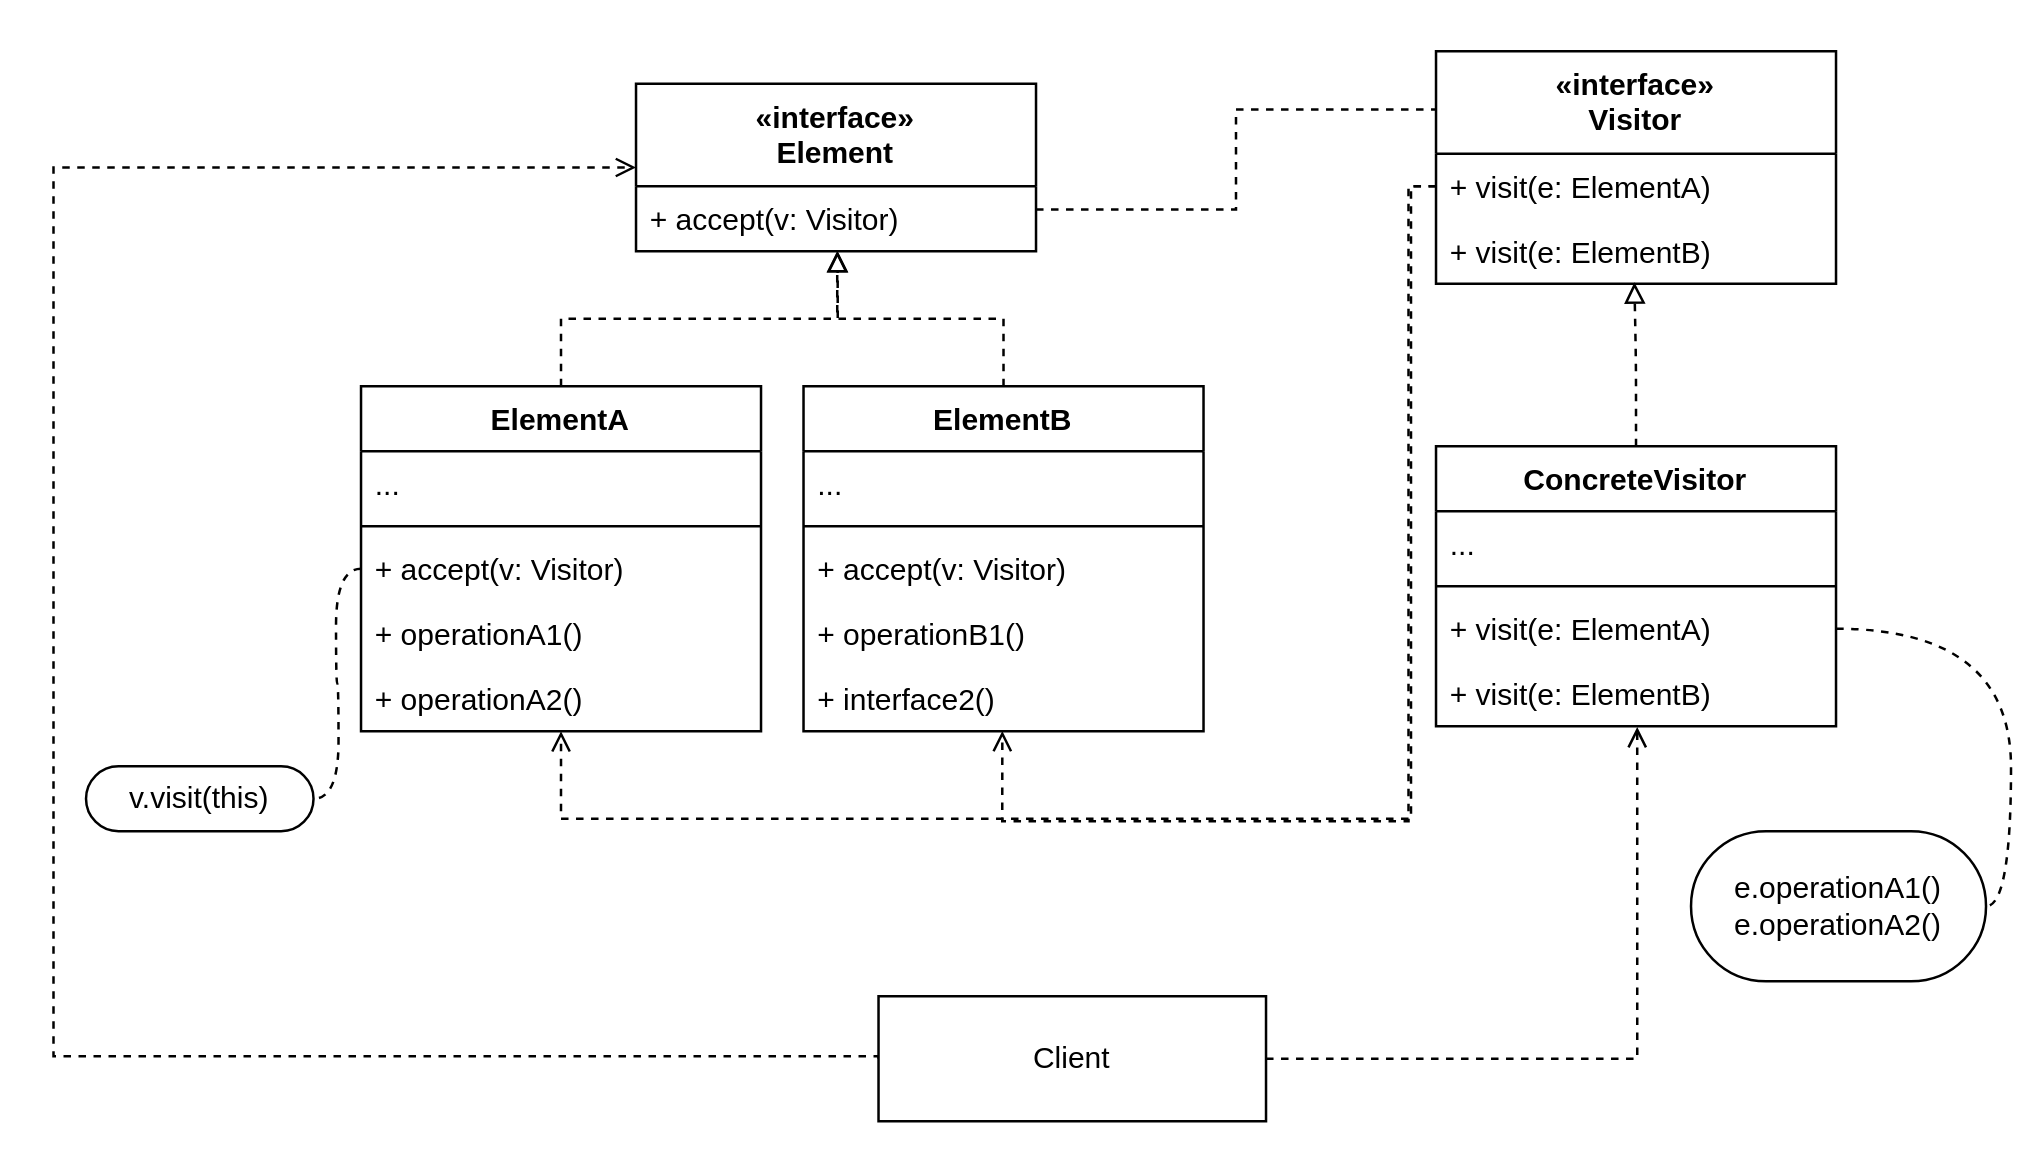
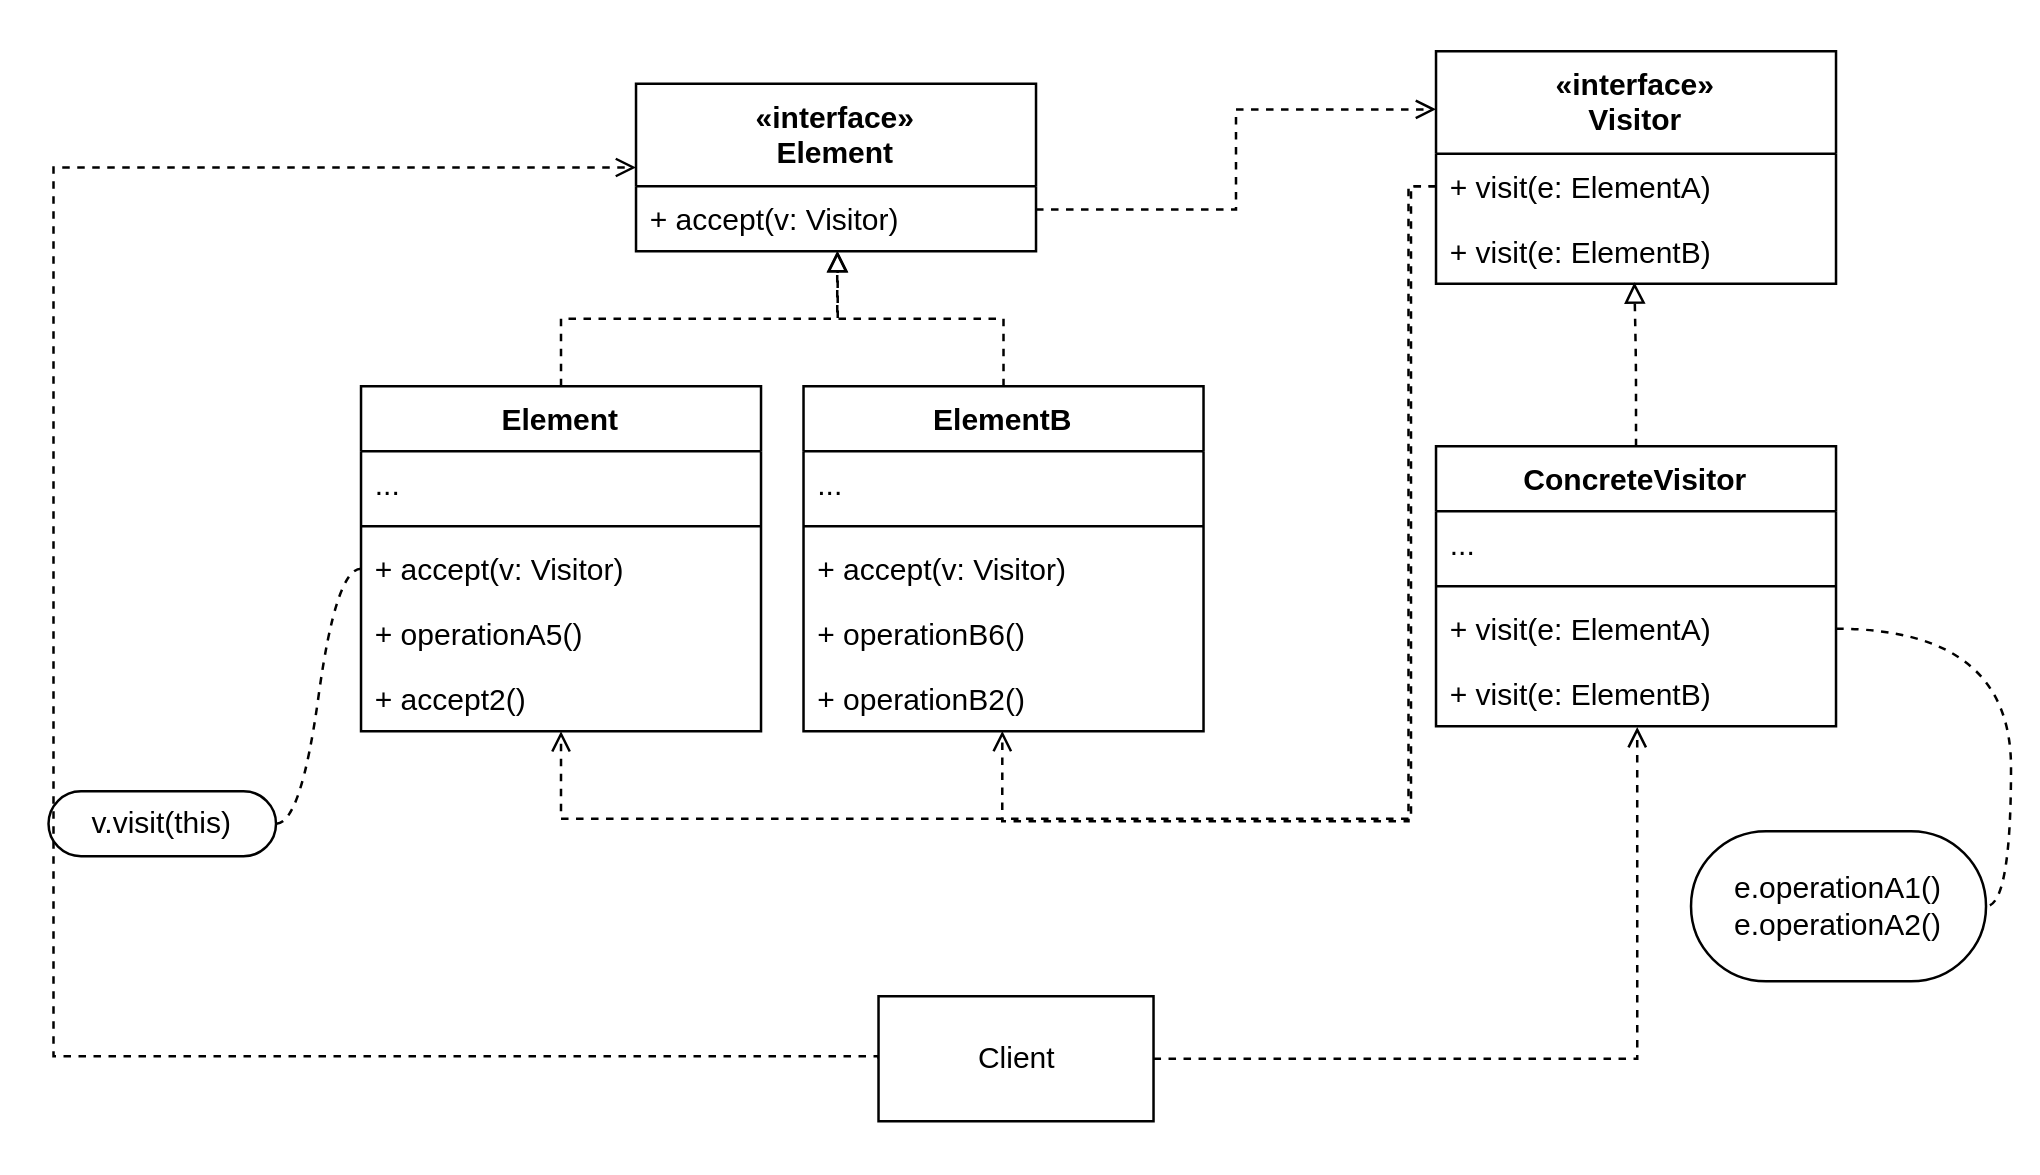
edge "«interface» Element" -- "«interface» Visitor": arrowhead none -> open
node "ElementA": label "ElementA" -> "Element"
node "+ operationA1()": label "+ operationA1()" -> "+ operationA5()"
node "+ operationB1()": label "+ operationB1()" -> "+ operationB6()"
node "+ operationA2()": label "+ operationA2()" -> "+ accept2()"
node "+ interface2()": label "+ interface2()" -> "+ operationB2()"
node "v.visit(this)": moved (200, 799) -> (162, 824)
node "Client": size 388x125 -> 275x125
